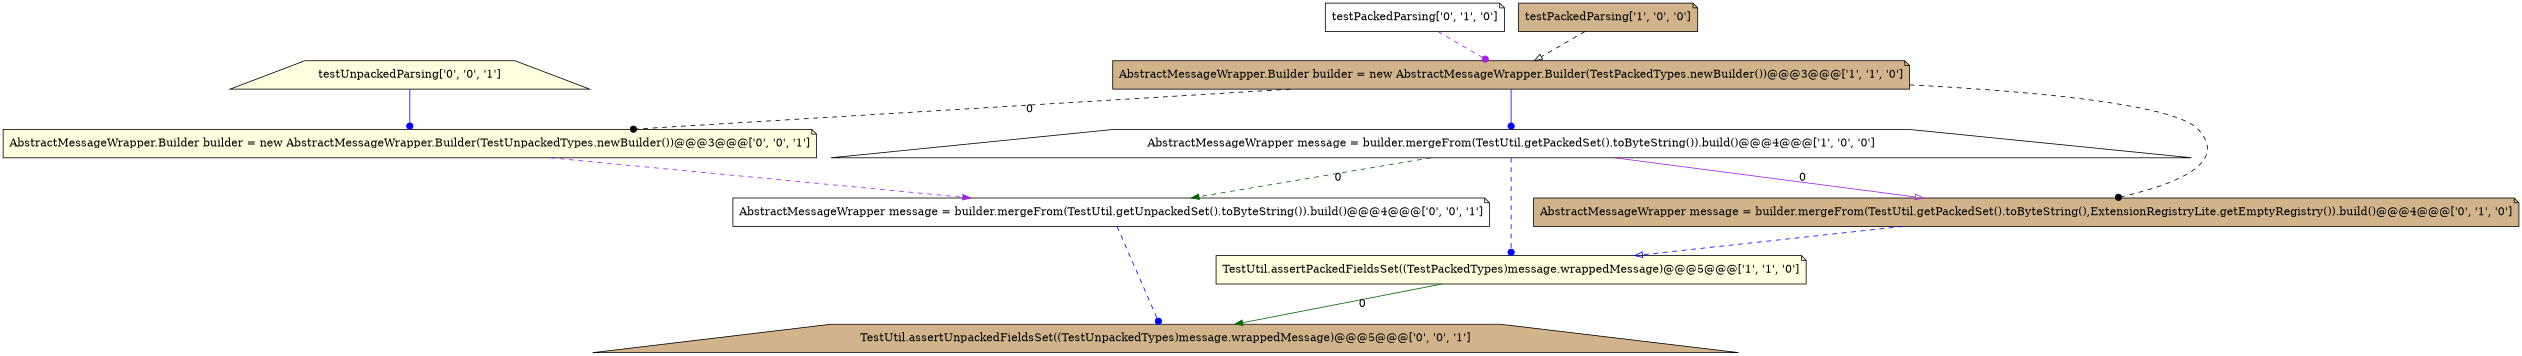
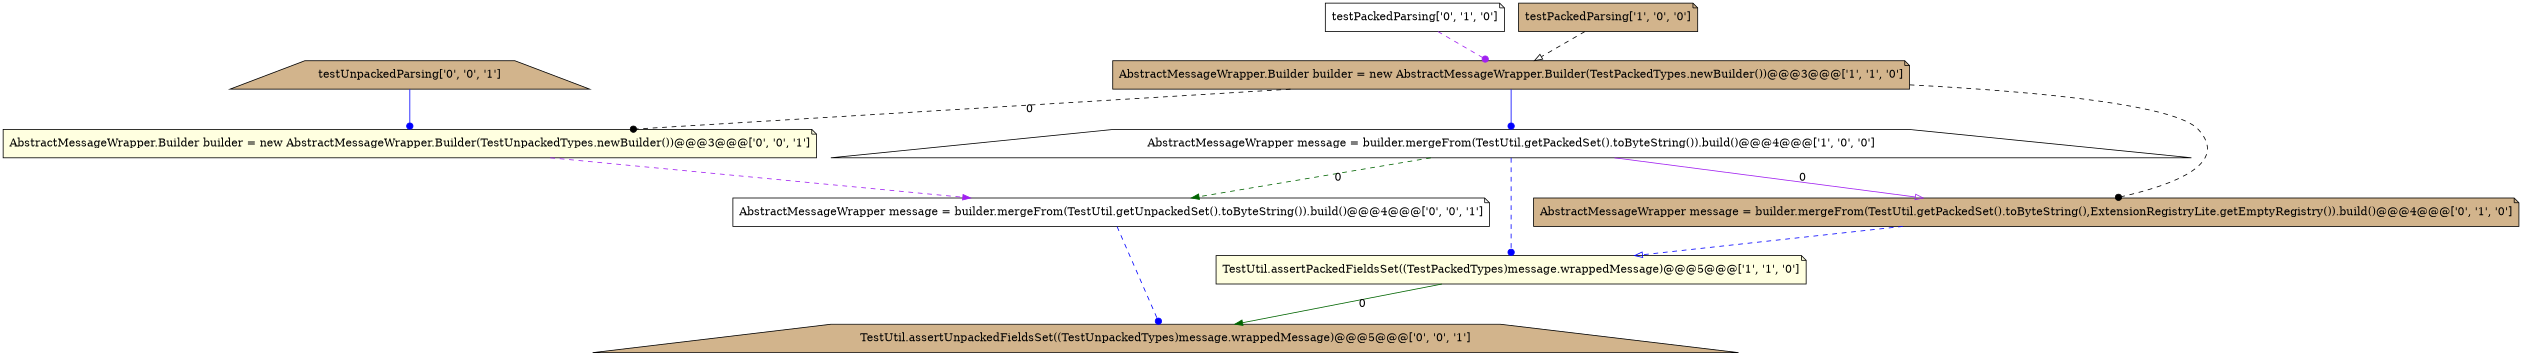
node "testUnpackedParsing['0', '0', '1']": fillcolor lightyellow -> tan
